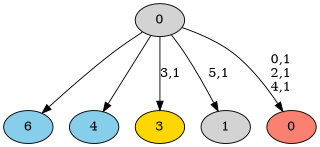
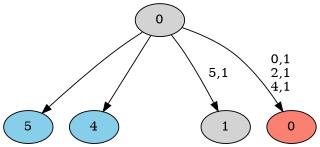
node "6": label "6" -> "5"
node "3": removed
